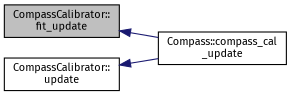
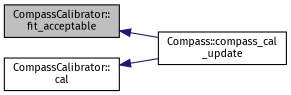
node "CompassCalibrator:: fit_update": label "CompassCalibrator:: fit_update" -> "CompassCalibrator:: fit_acceptable"
node "CompassCalibrator:: update": label "CompassCalibrator:: update" -> "CompassCalibrator:: cal"
